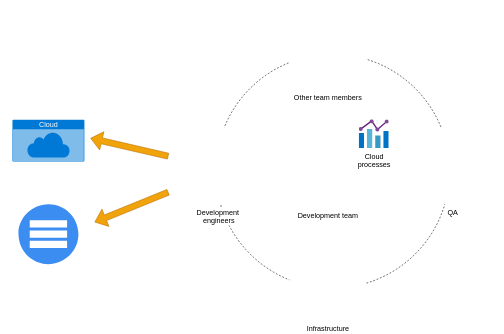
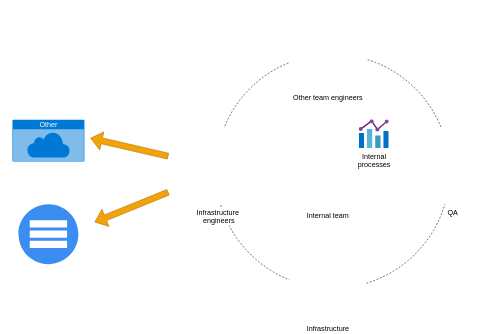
node "Other team members": label "Other team members" -> "Other team engineers"
node "Cloud": label "Cloud" -> "Other"
node "Cloud processes": label "Cloud processes" -> "Internal processes"
node "Development team": label "Development team" -> "Internal team"
node "Development engineers": label "Development engineers" -> "Infrastructure engineers"
